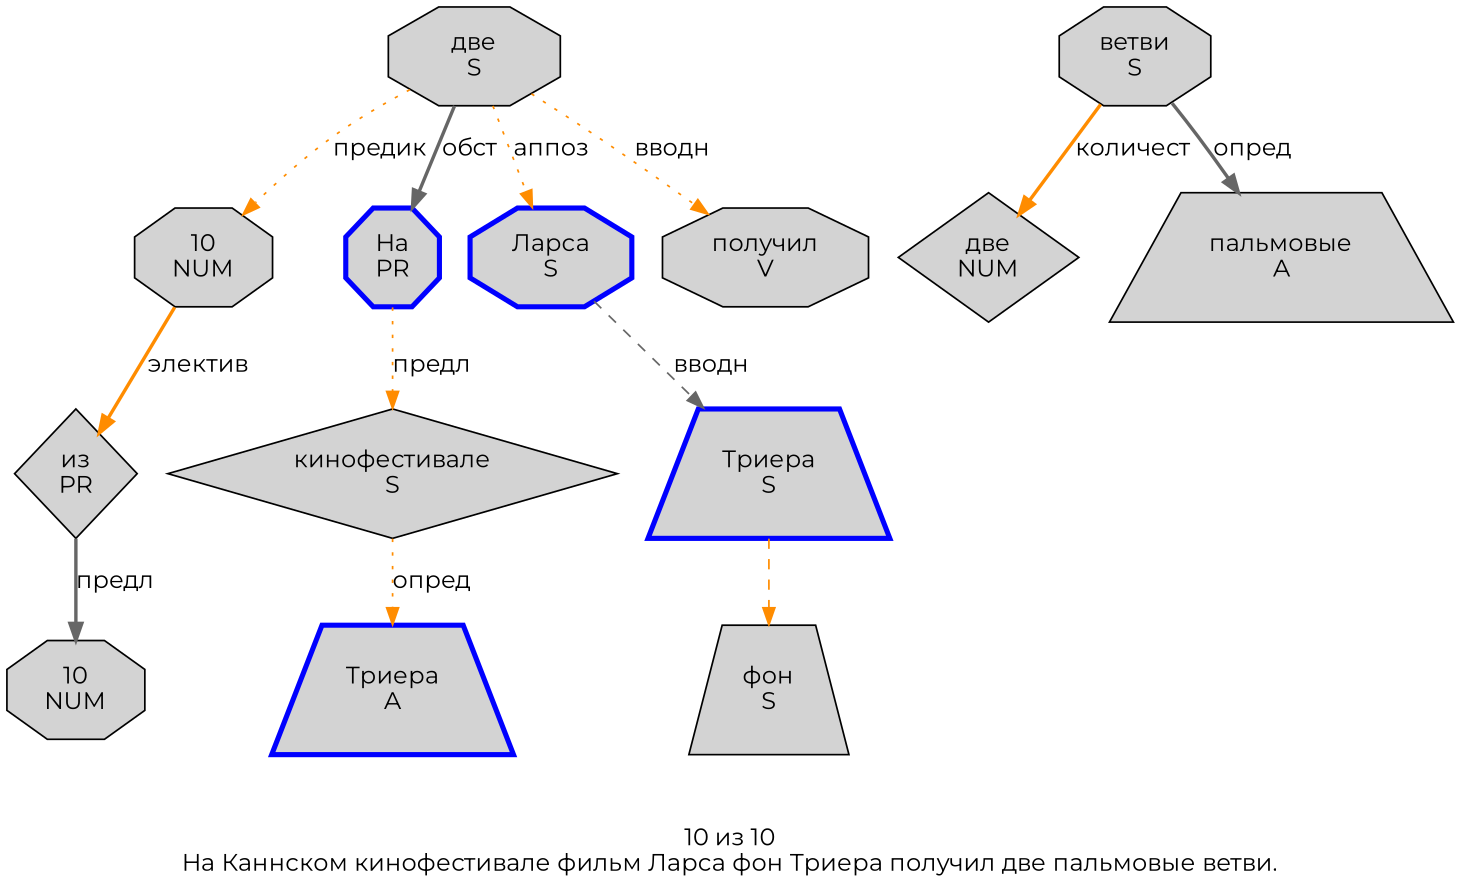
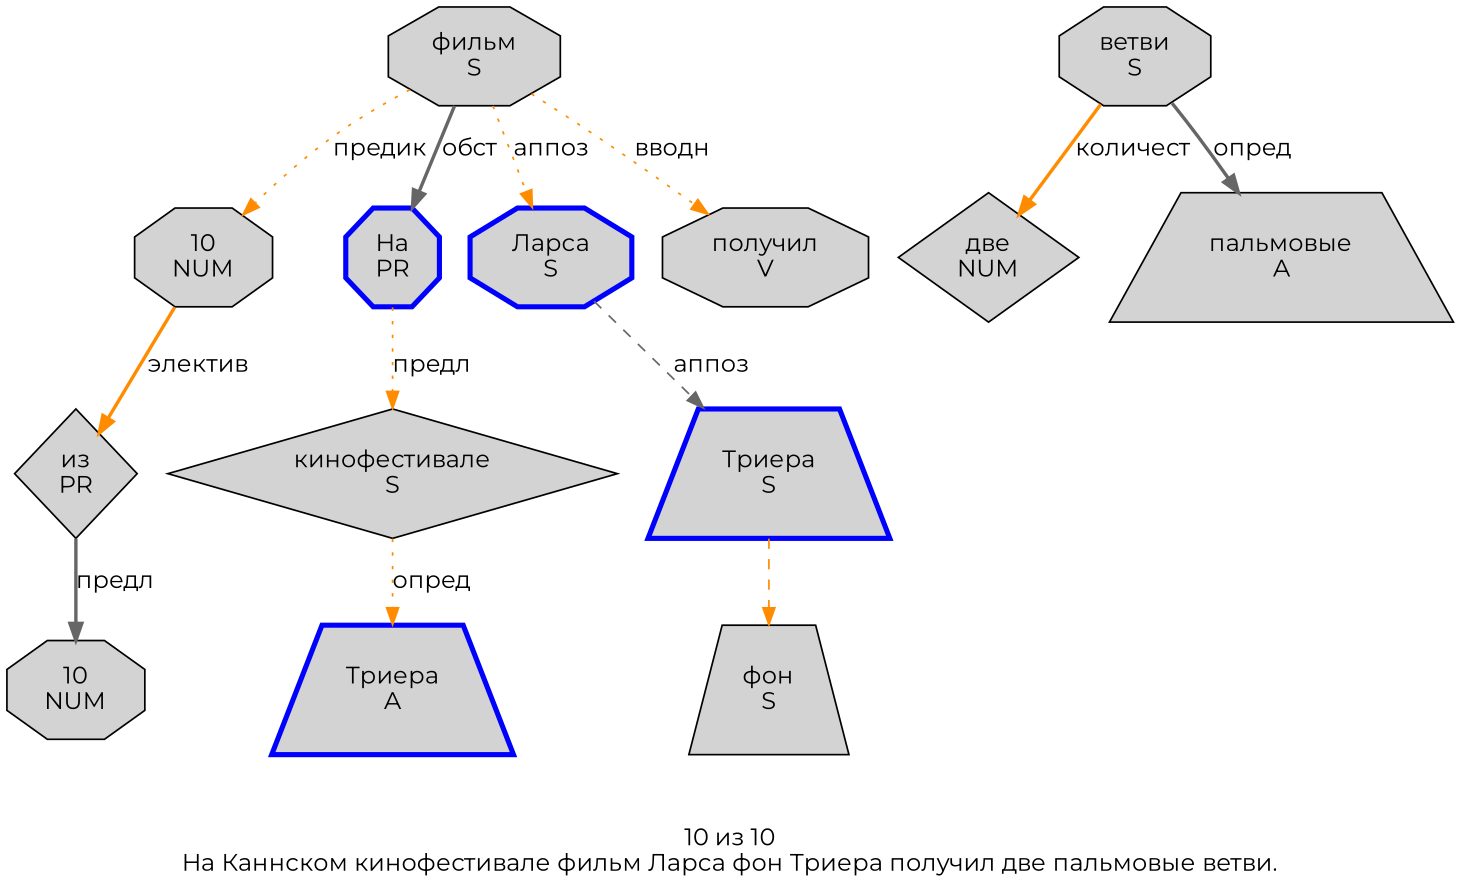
node "две S": label "две S" -> "фильм S"
edge "Ларса S" -> "Триера S": label "вводн" -> "аппоз"
